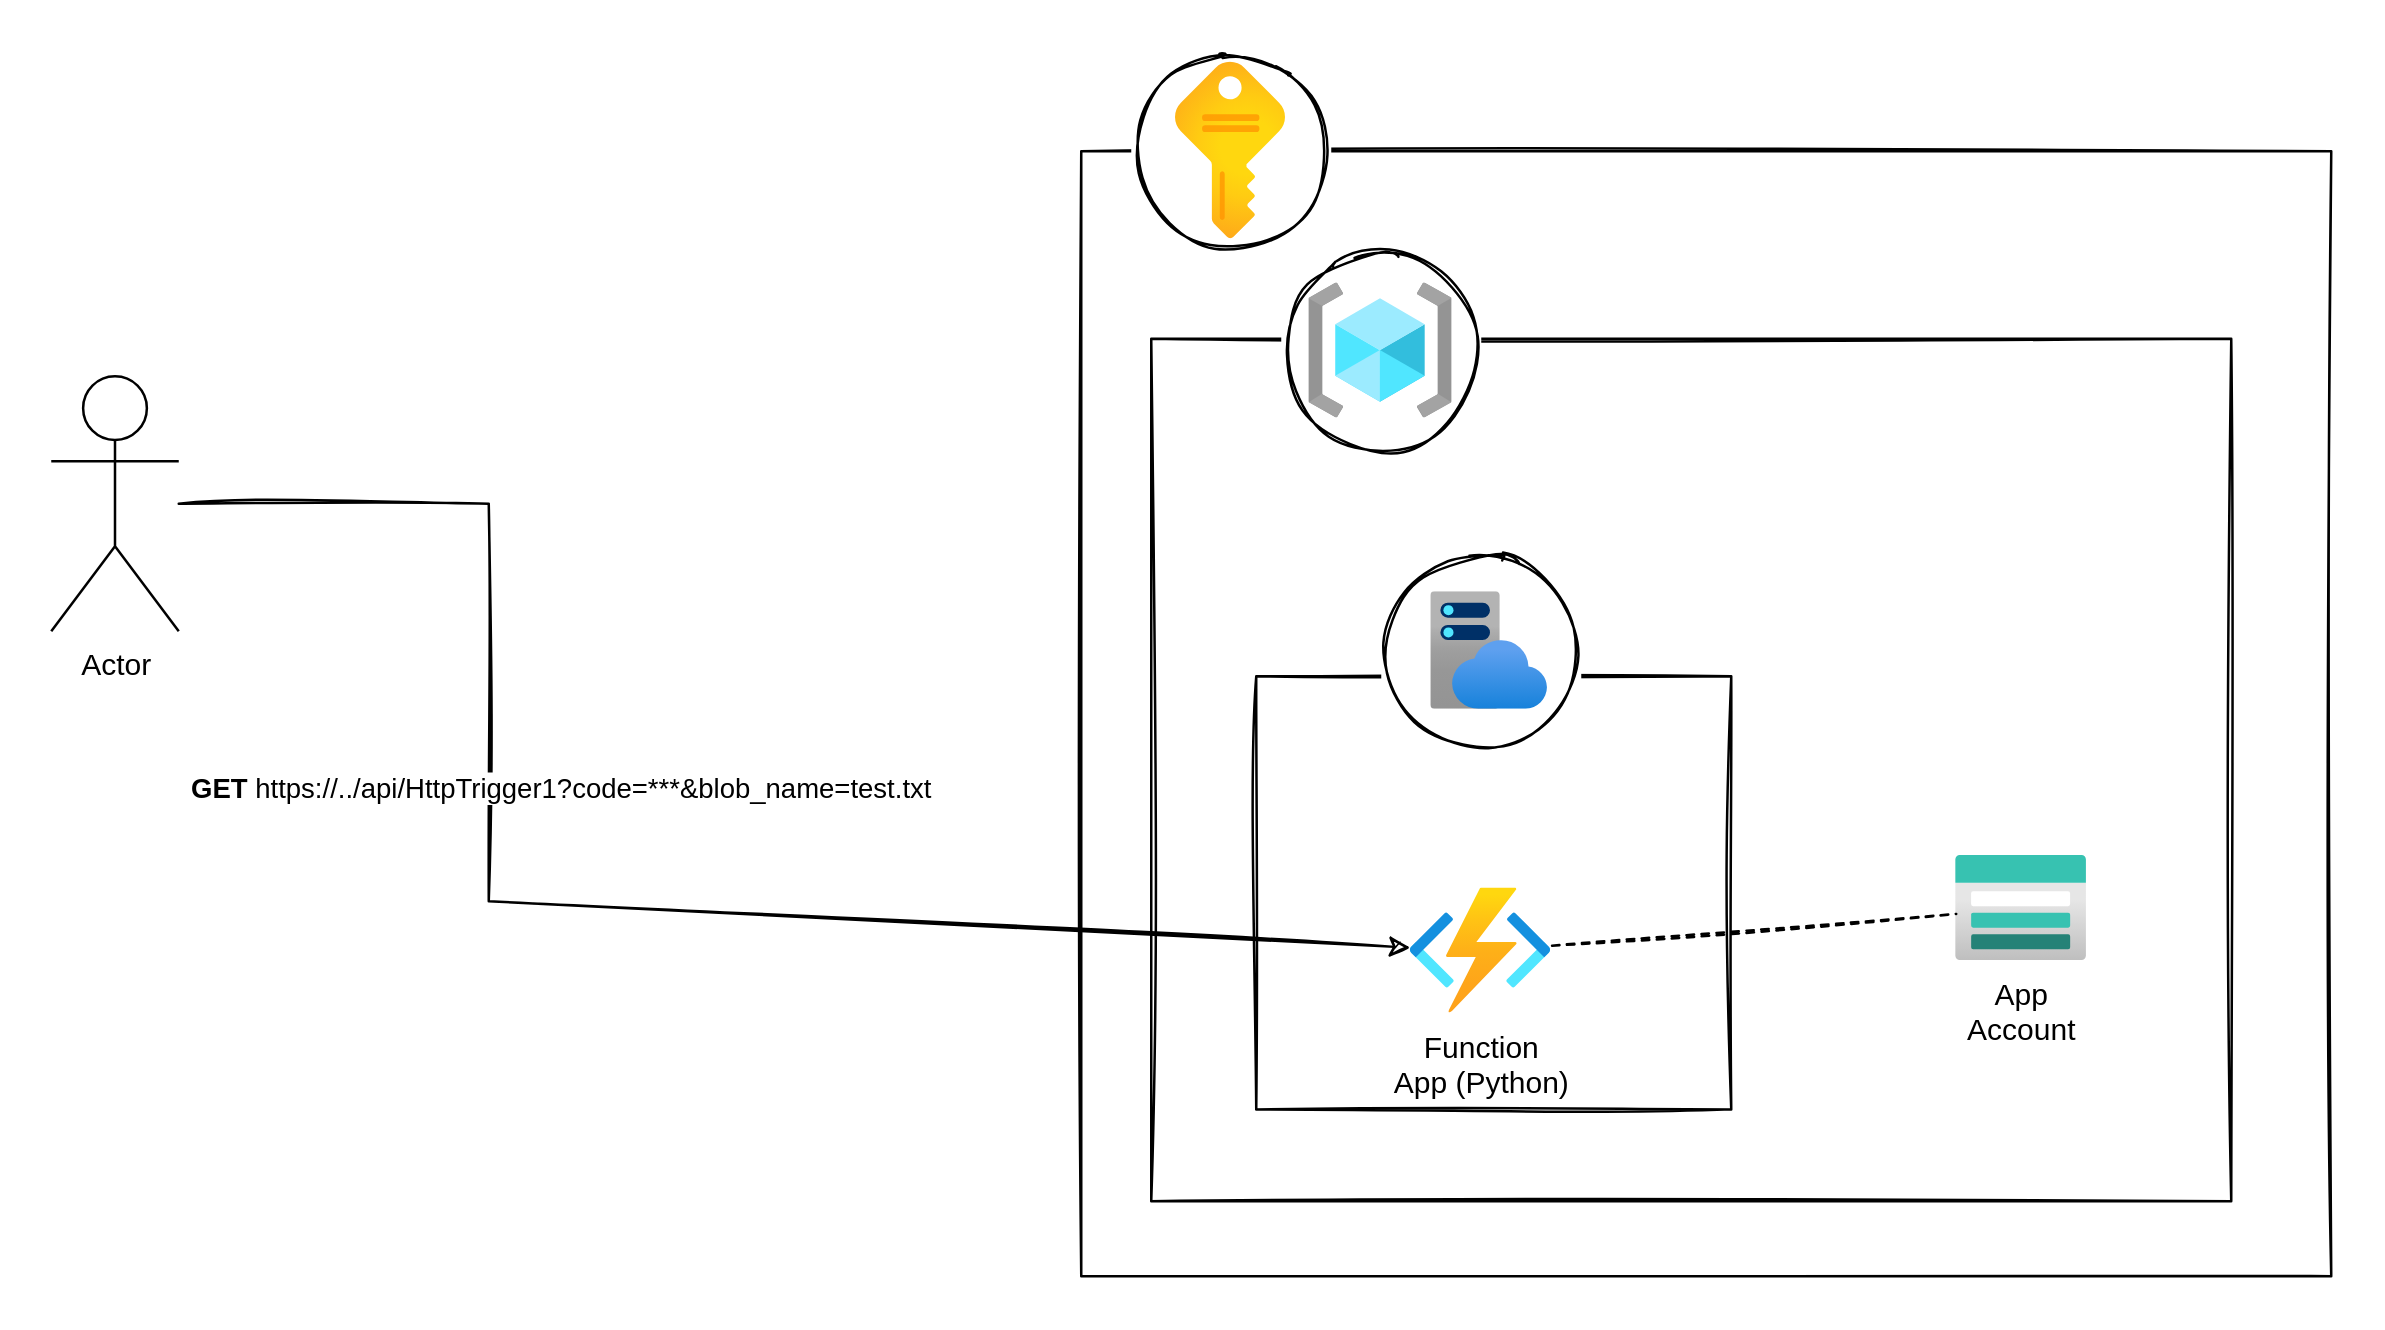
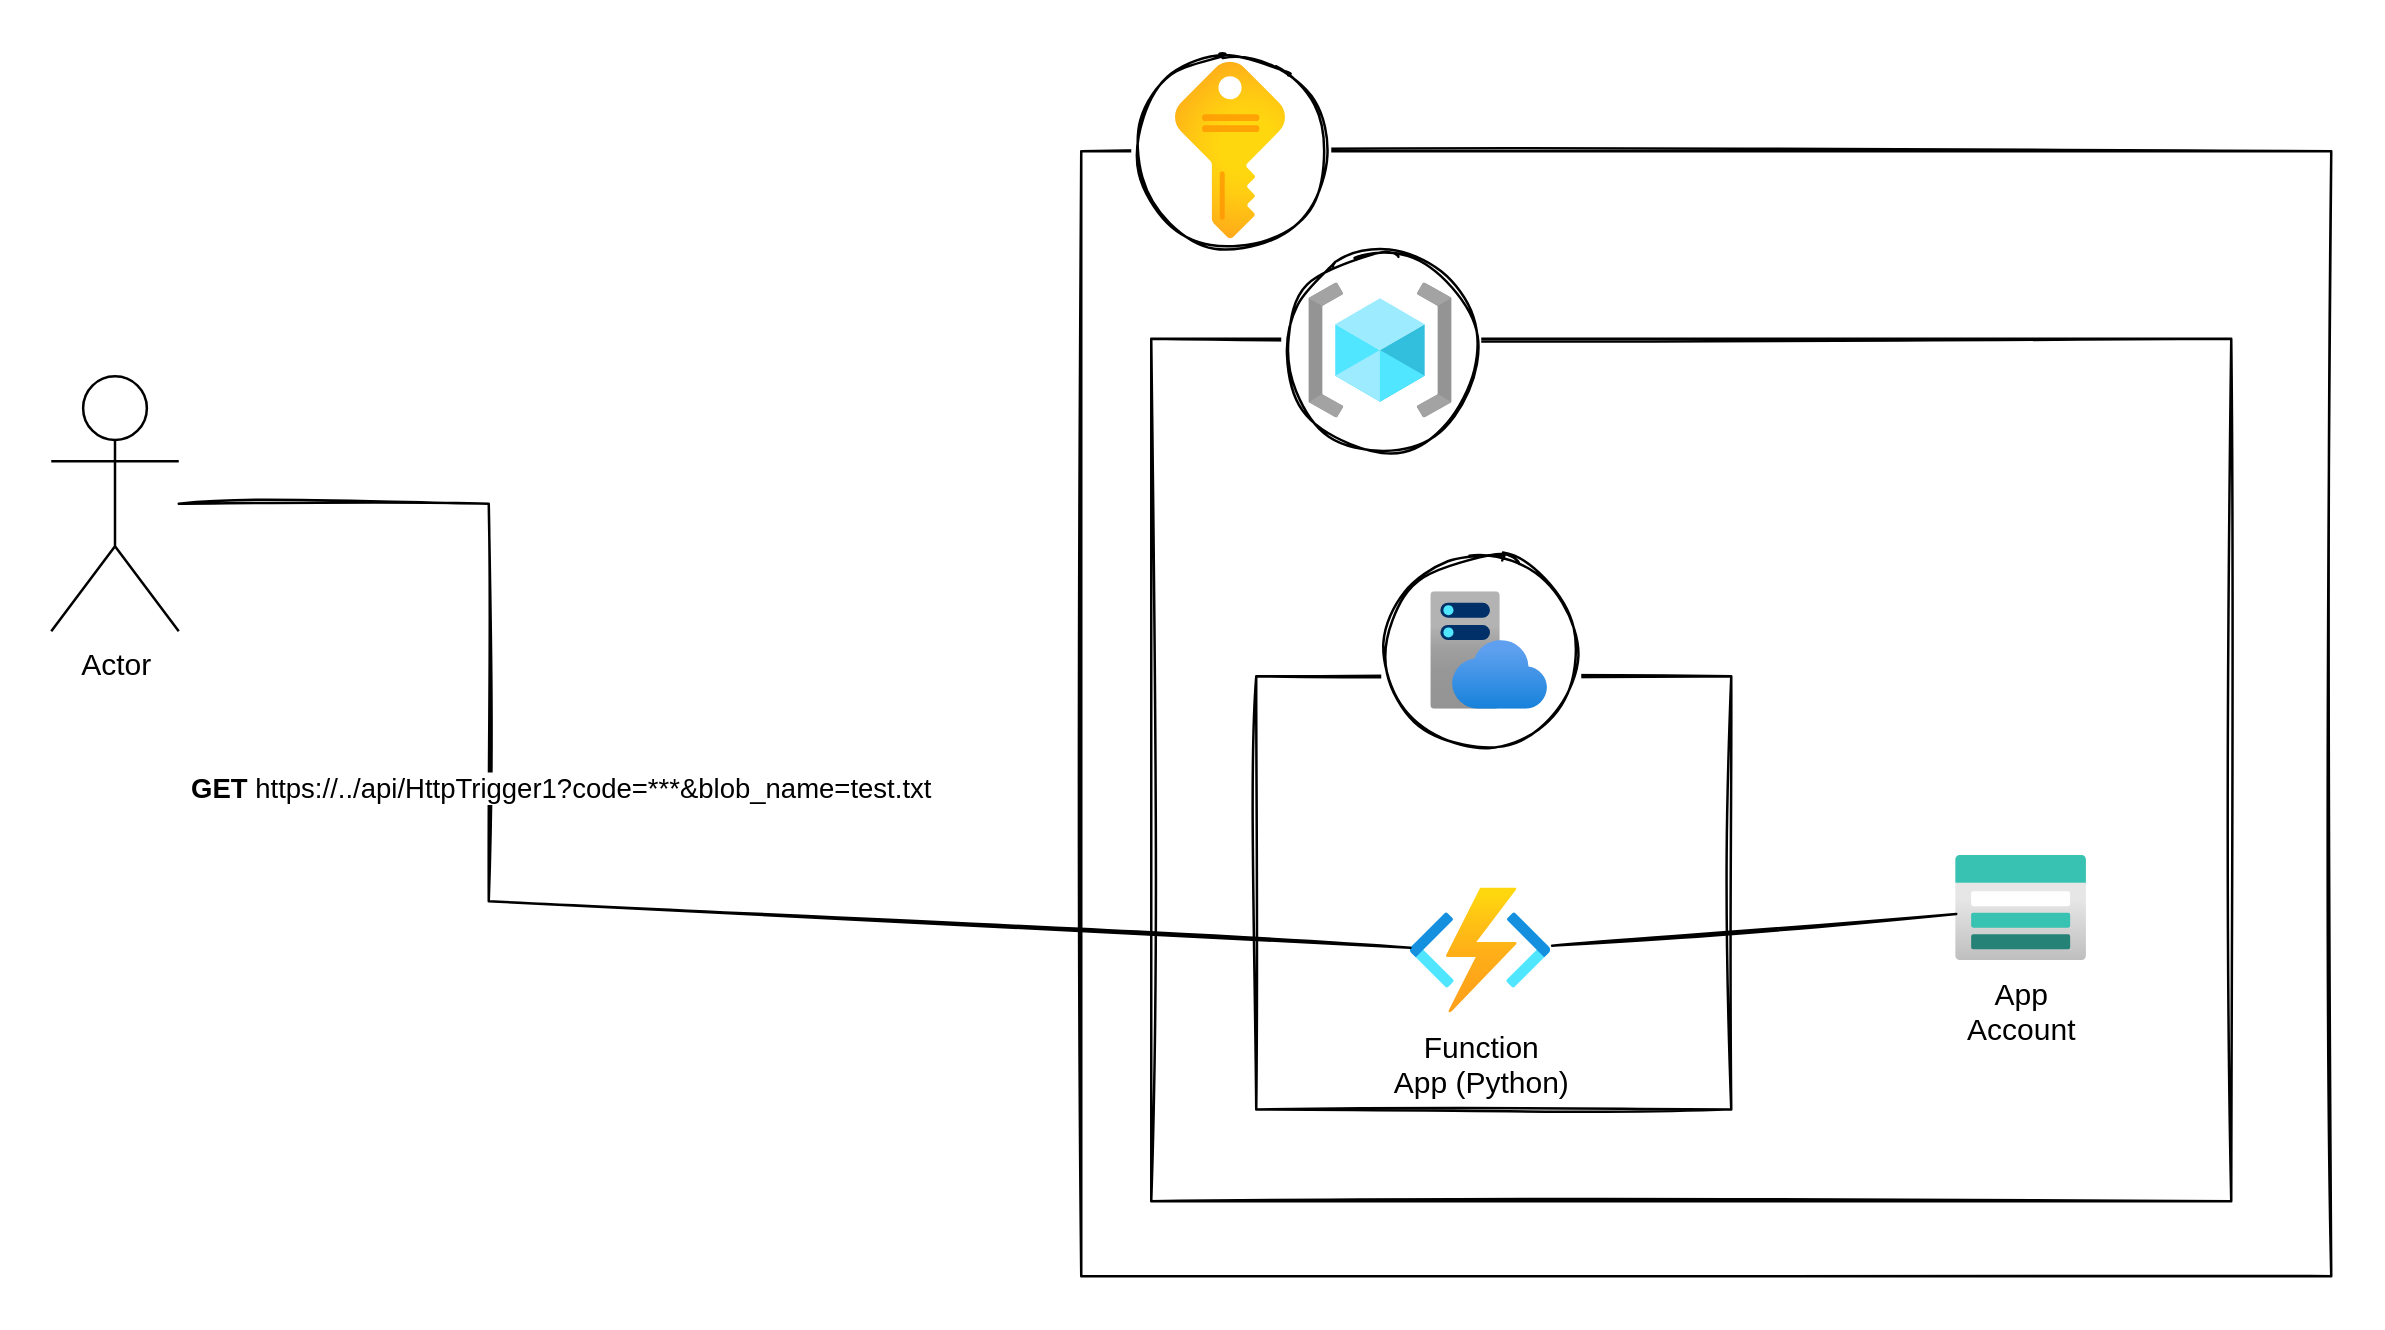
edge "App Account" -- "Function App (Python)": style dashed -> solid
edge "Actor" -> "Function App (Python)": arrowhead classic -> none
